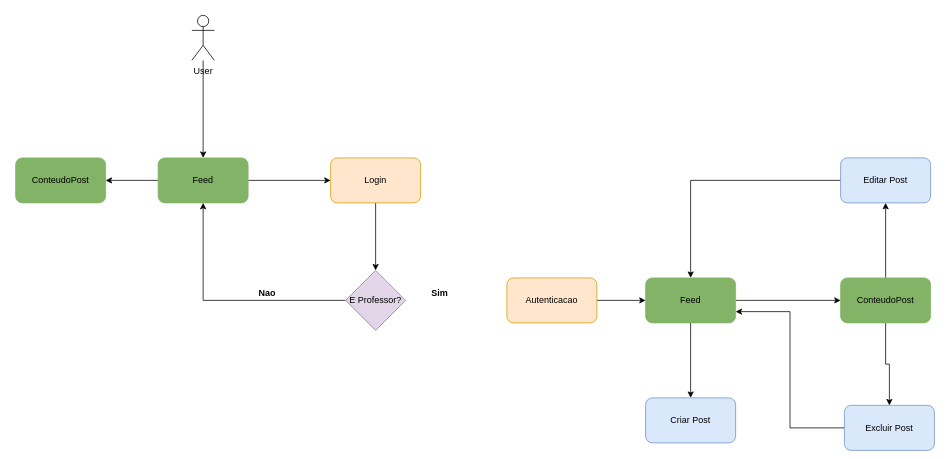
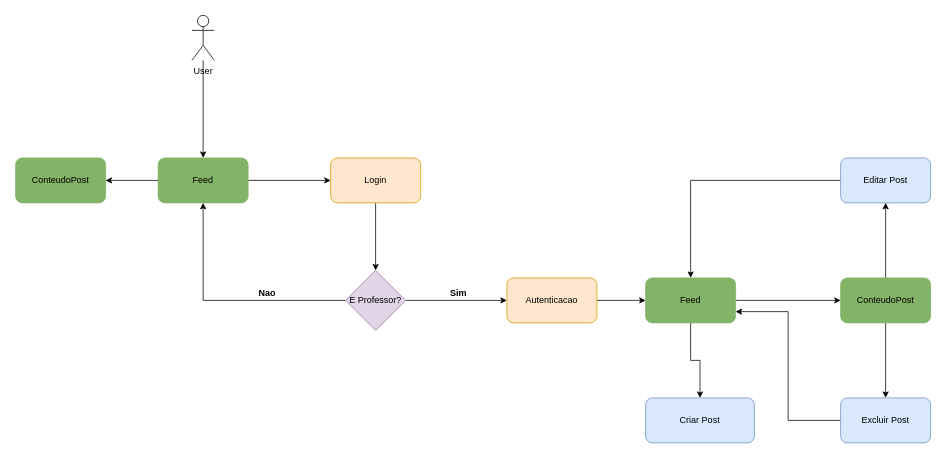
node "Sim": moved (439, 293) -> (458, 293)
edge "E Professor?" -> "Autenticacao": added
node "Criar Post": size 90x45 -> 109x45
node "Excluir Post": moved (889, 428) -> (885, 420)
